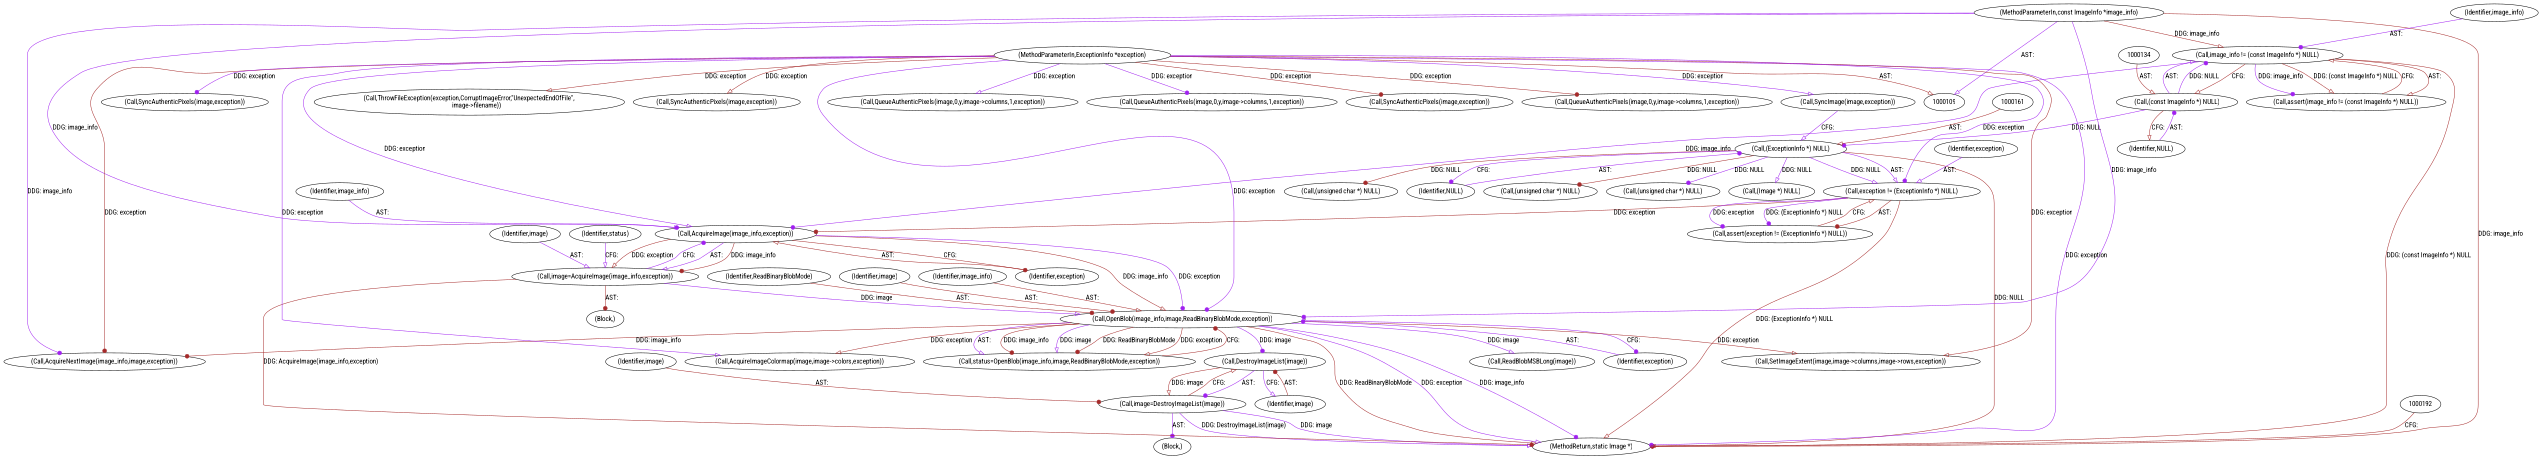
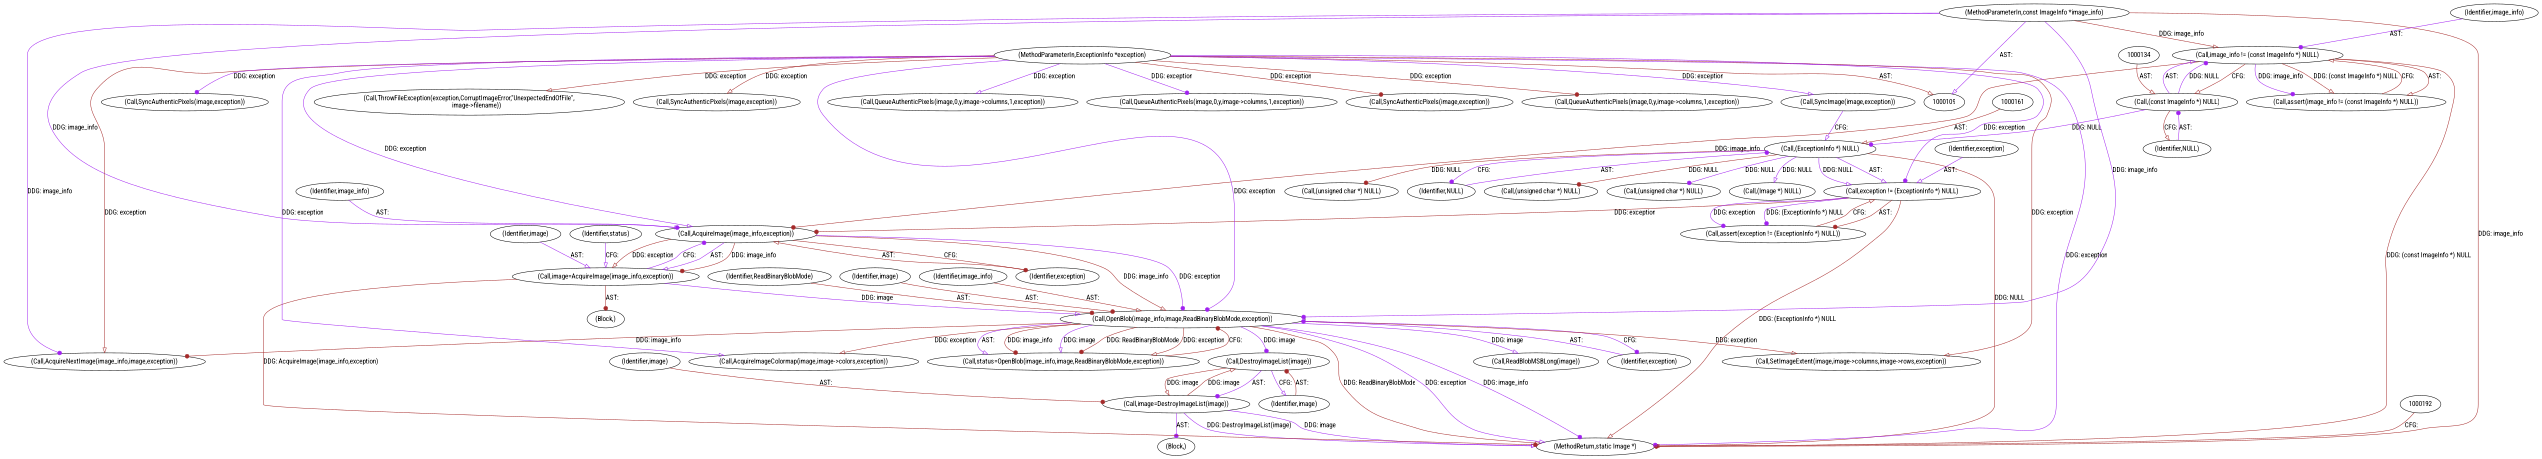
edge "(MethodParameterIn,ExceptionInfo *exception)" -> "(Call,AcquireNextImage(image_info,image,exception))": arrowhead dot -> onormal
edge "(Call,image_info != (const ImageInfo *) NULL)" -> "(Call,AcquireImage(image_info,exception))": color purple -> brown
edge "(Call,image=DestroyImageList(image))" -> "(Call,DestroyImageList(image))": label "CFG: " -> "DDG: image"
